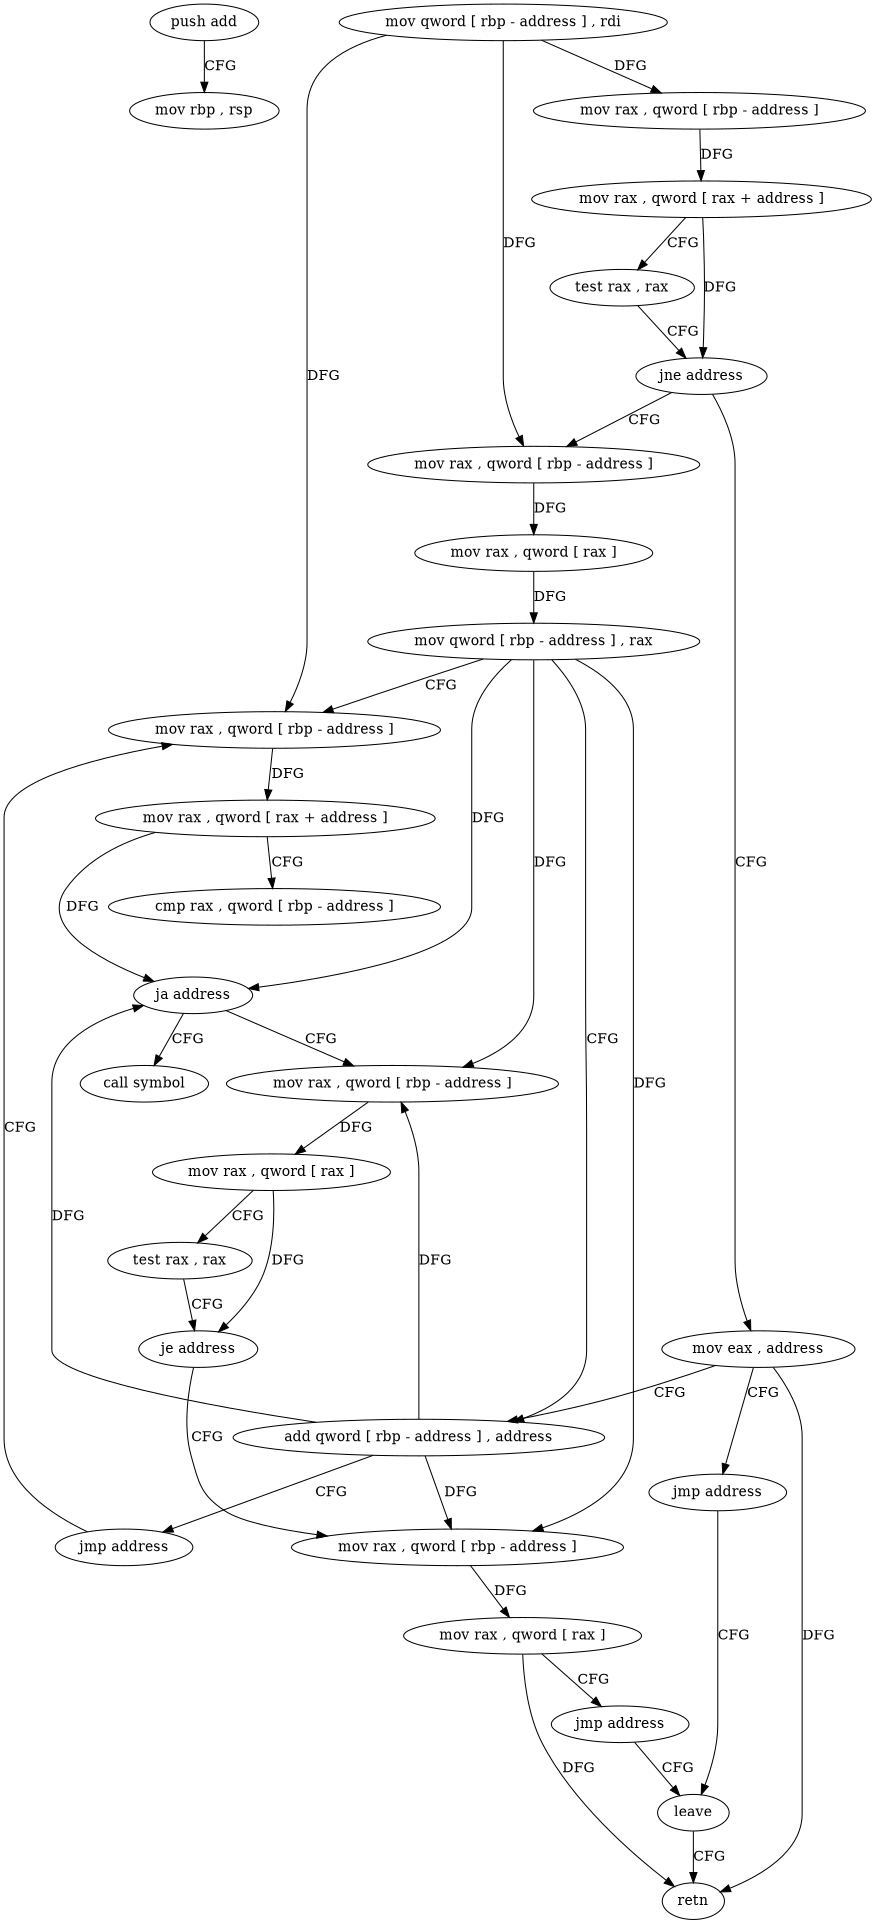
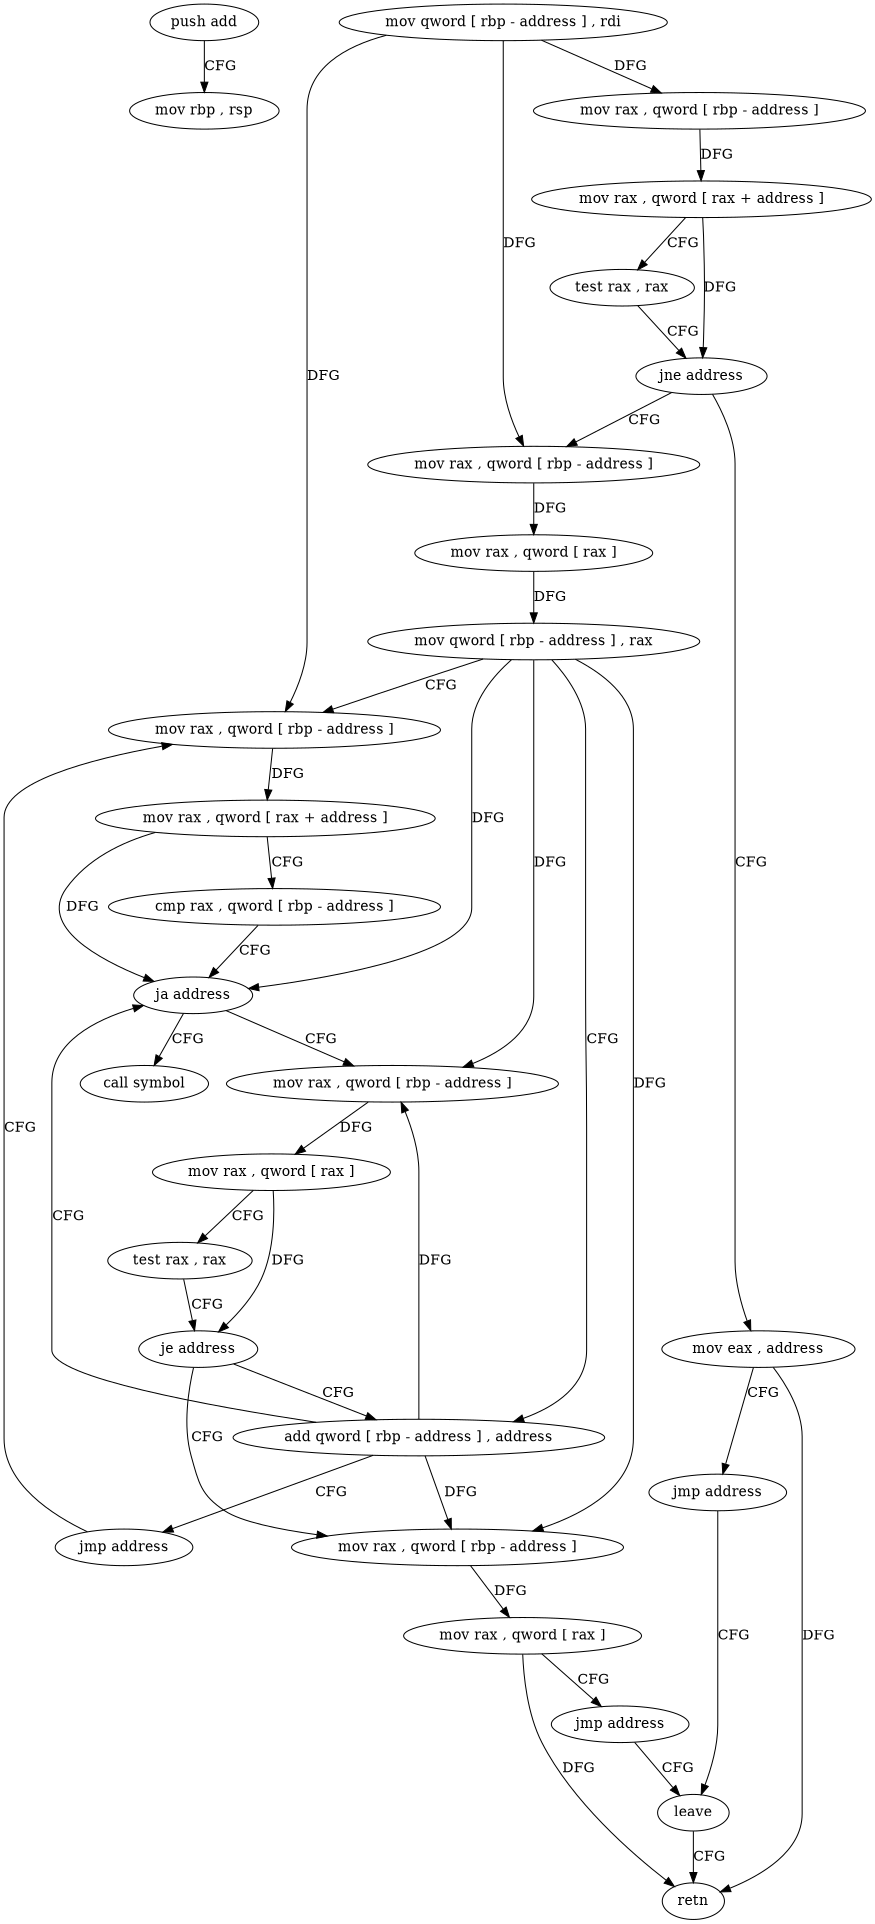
edge "cmp rax , qword [ rbp - address ]" -> "ja address": added, label "CFG"
edge "add qword [ rbp - address ] , address" -> "ja address": label "DFG" -> "CFG"
edge "mov eax , address" -> "add qword [ rbp - address ] , address": now "je address" -> "add qword [ rbp - address ] , address"
